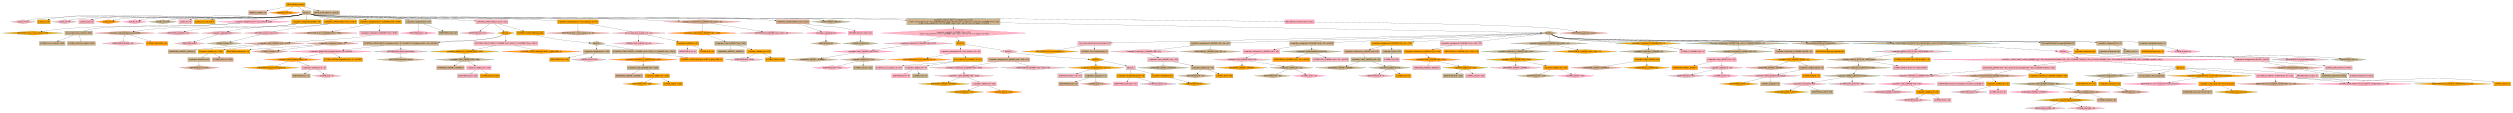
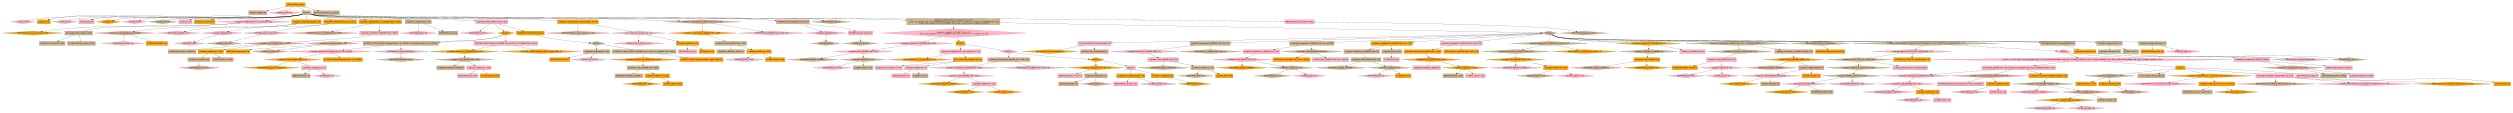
node "(PARAM,_BYTE *a2)": fillcolor orange -> lightpink
